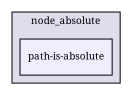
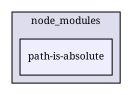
cluster "node_absolute": label "node_absolute" -> "node_modules"
